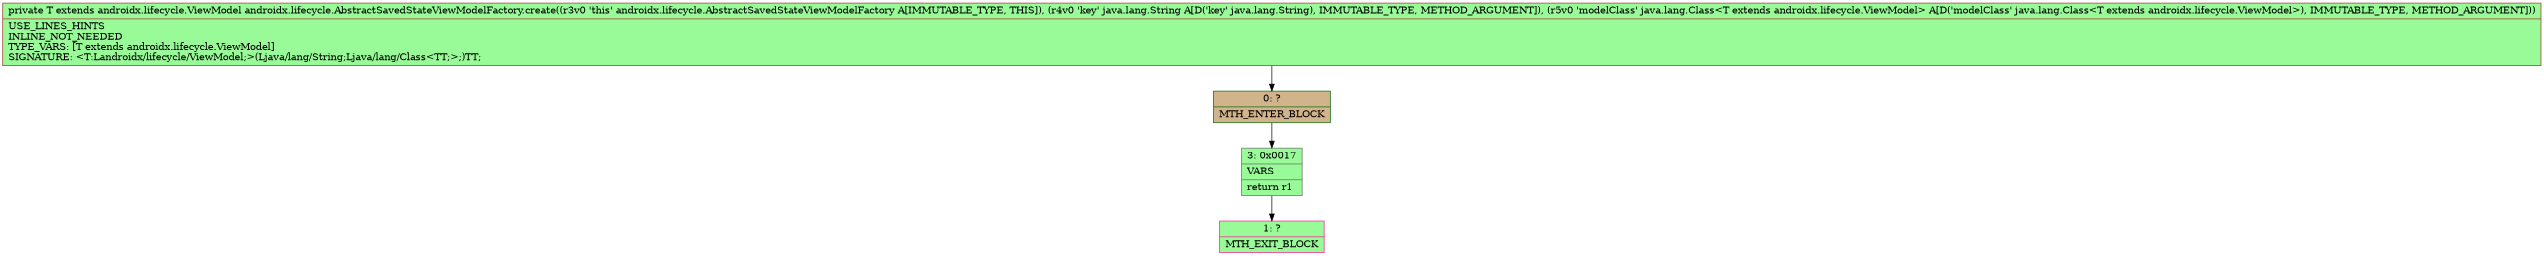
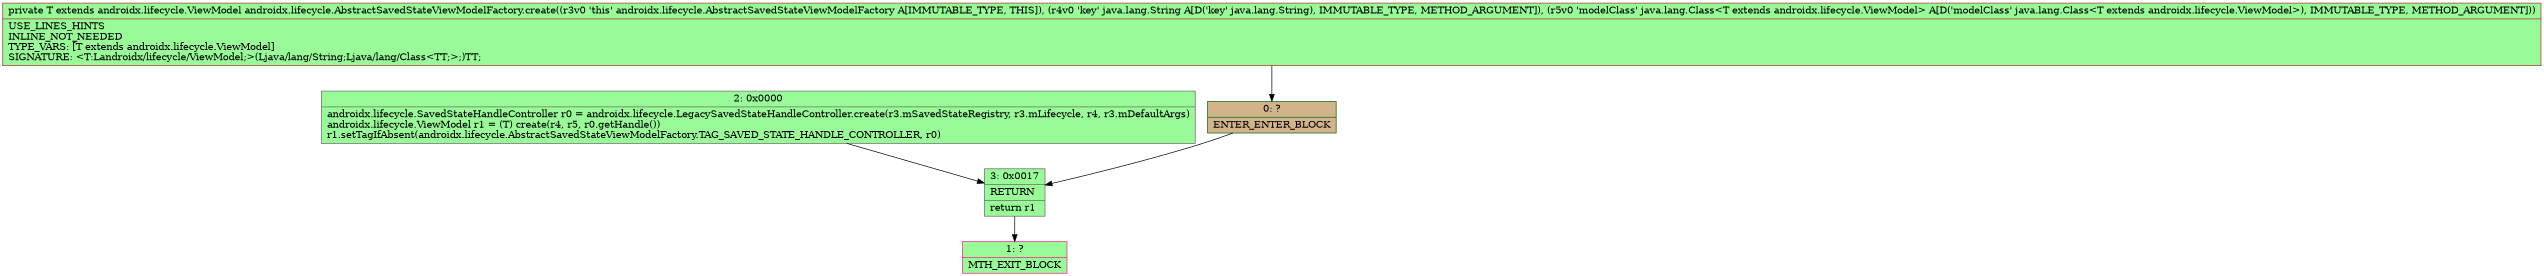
node "0: ?": text "MTH_ENTER_BLOCK" -> "ENTER_ENTER_BLOCK"
node "2: 0x0000": added
node "3: 0x0017": text "VARS" -> "RETURN"
